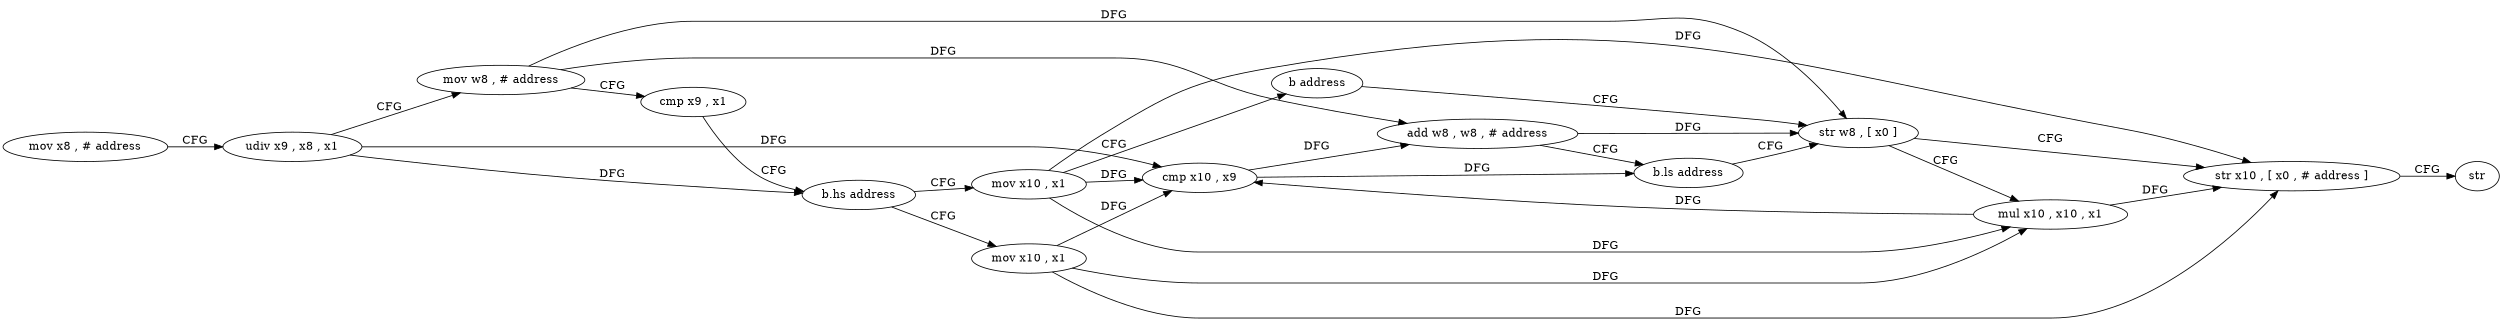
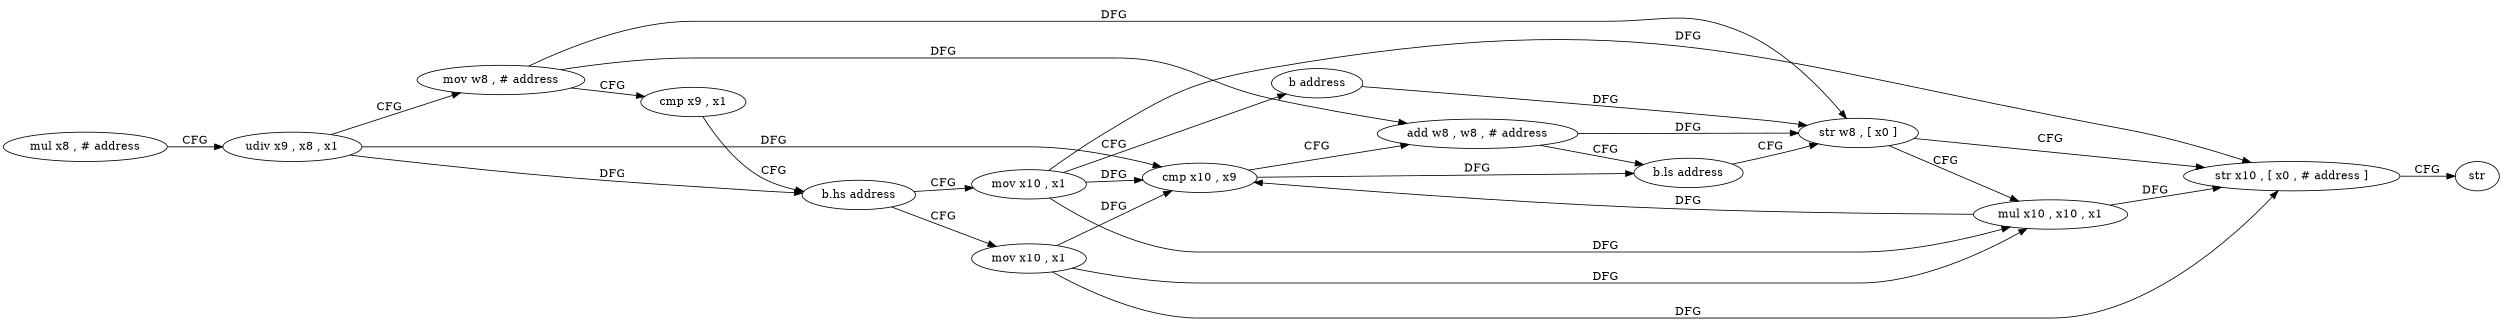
edge "b address" -> "str w8 , [ x0 ]": label "CFG" -> "DFG"
edge "cmp x10 , x9" -> "add w8 , w8 , # address": label "DFG" -> "CFG"
node "mov x8 , # address": label "mov x8 , # address" -> "mul x8 , # address"
